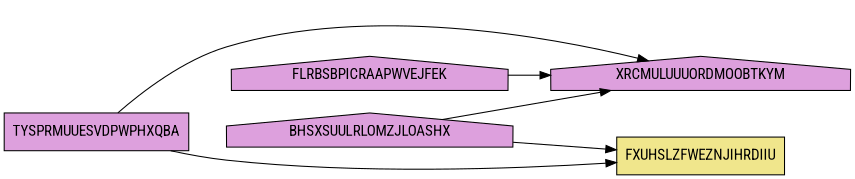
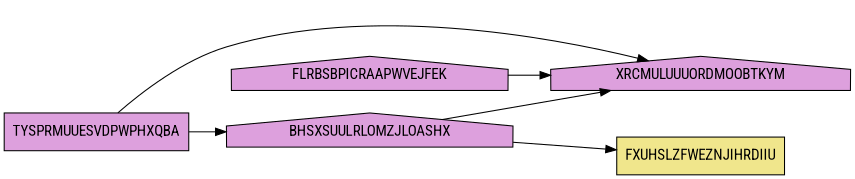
edge "TYSPRMUUESVDPWPHXQBA" -> "FXUHSLZFWEZNJIHRDIIU": now "TYSPRMUUESVDPWPHXQBA" -> "BHSXSUULRLOMZJLOASHX"
